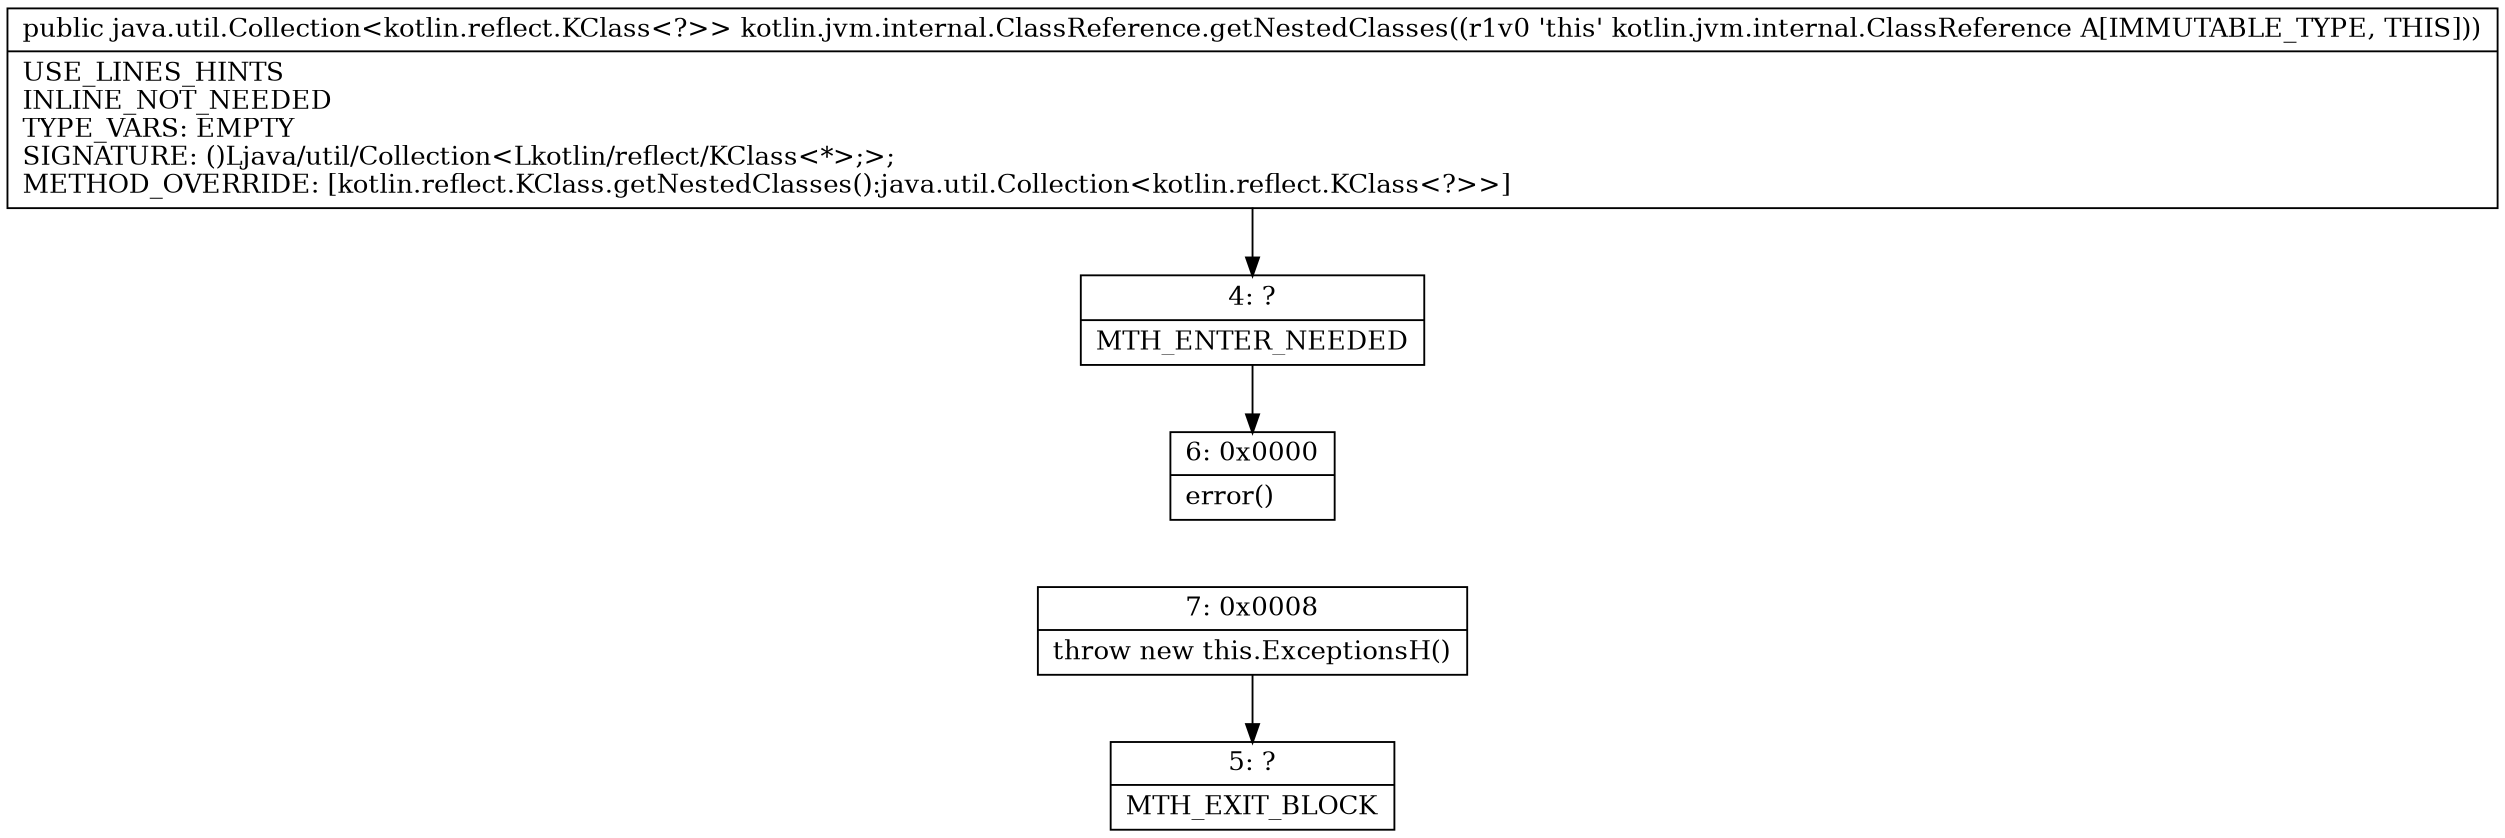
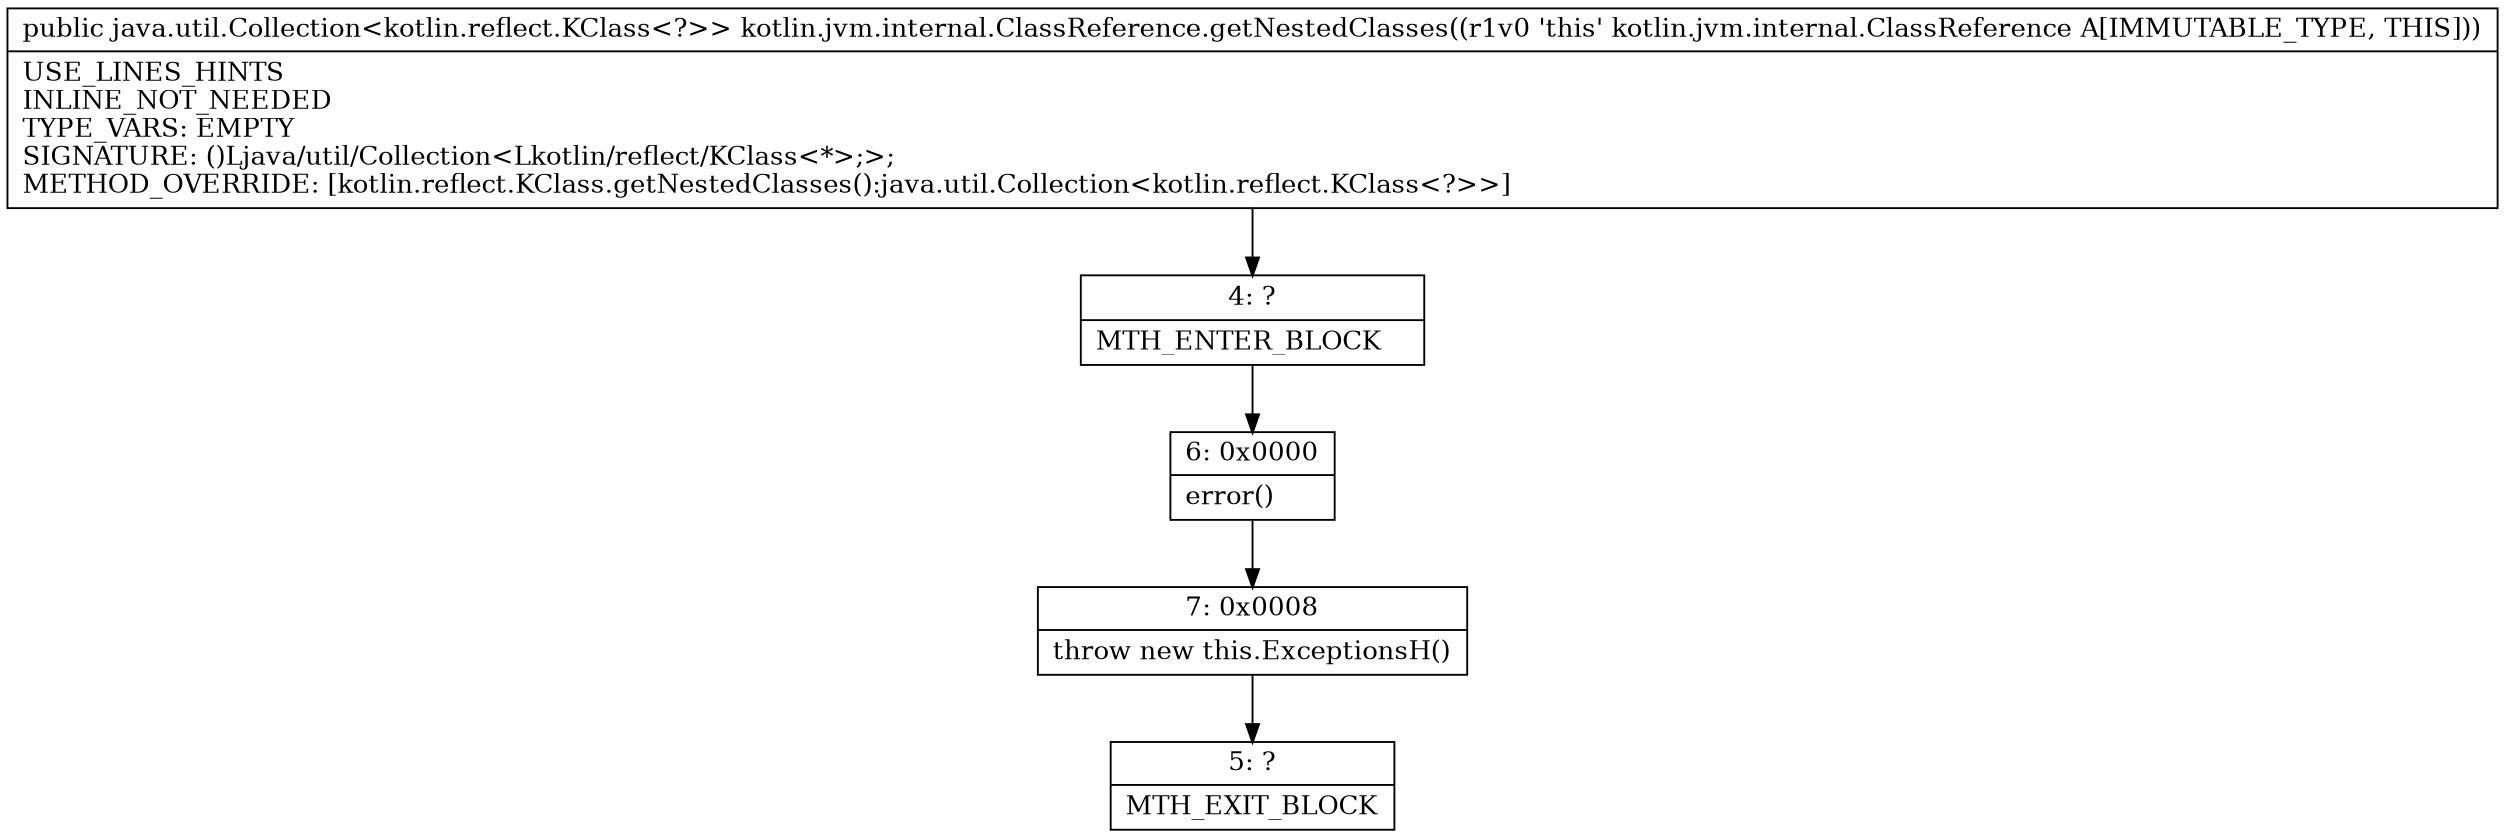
node "4: ?": text "MTH_ENTER_NEEDED" -> "MTH_ENTER_BLOCK"
edge "6: 0x0000" -> "7: 0x0008": added
